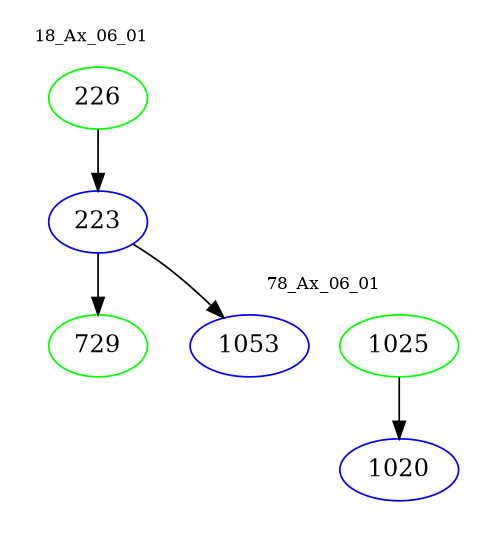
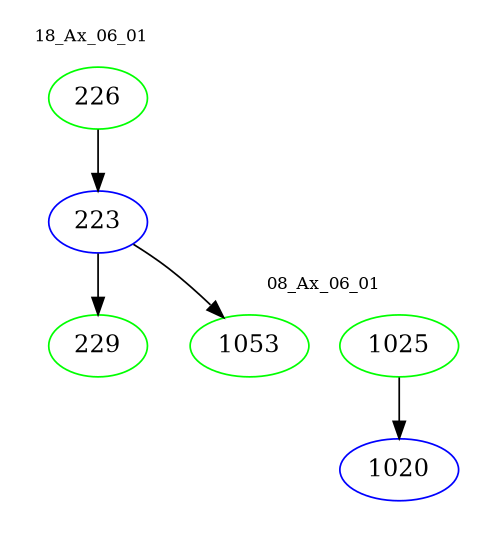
cluster "78_Ax_06_01": label "78_Ax_06_01" -> "08_Ax_06_01"
node "729": label "729" -> "229"
node "1053": color blue -> green
